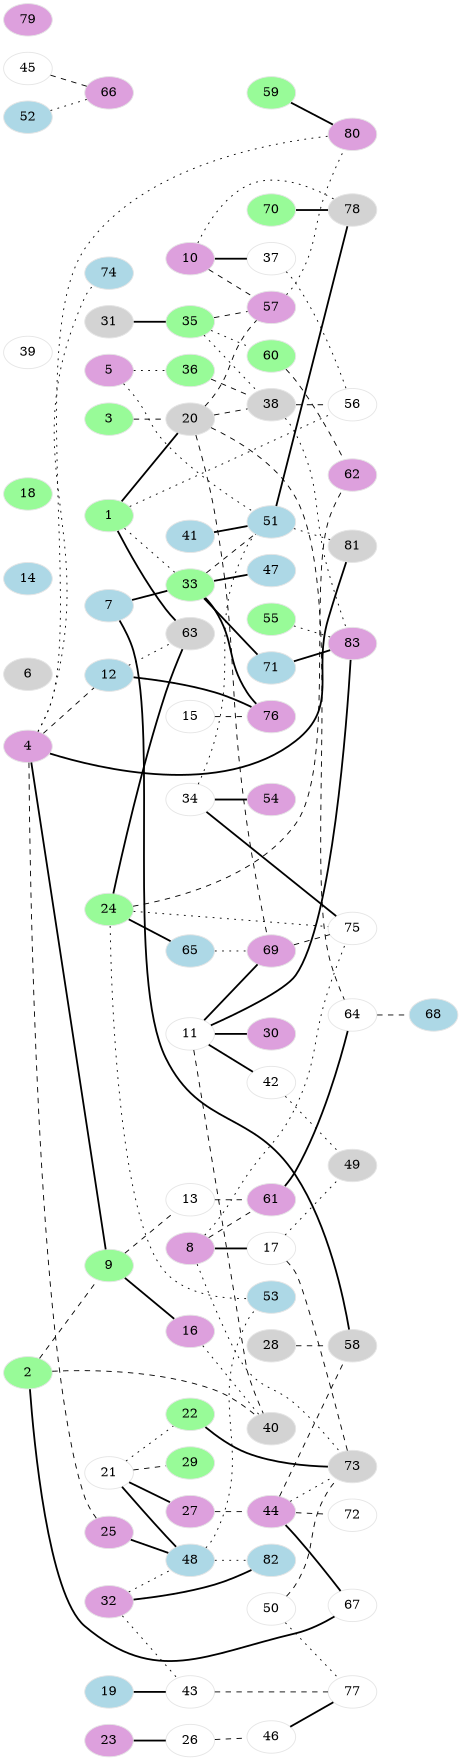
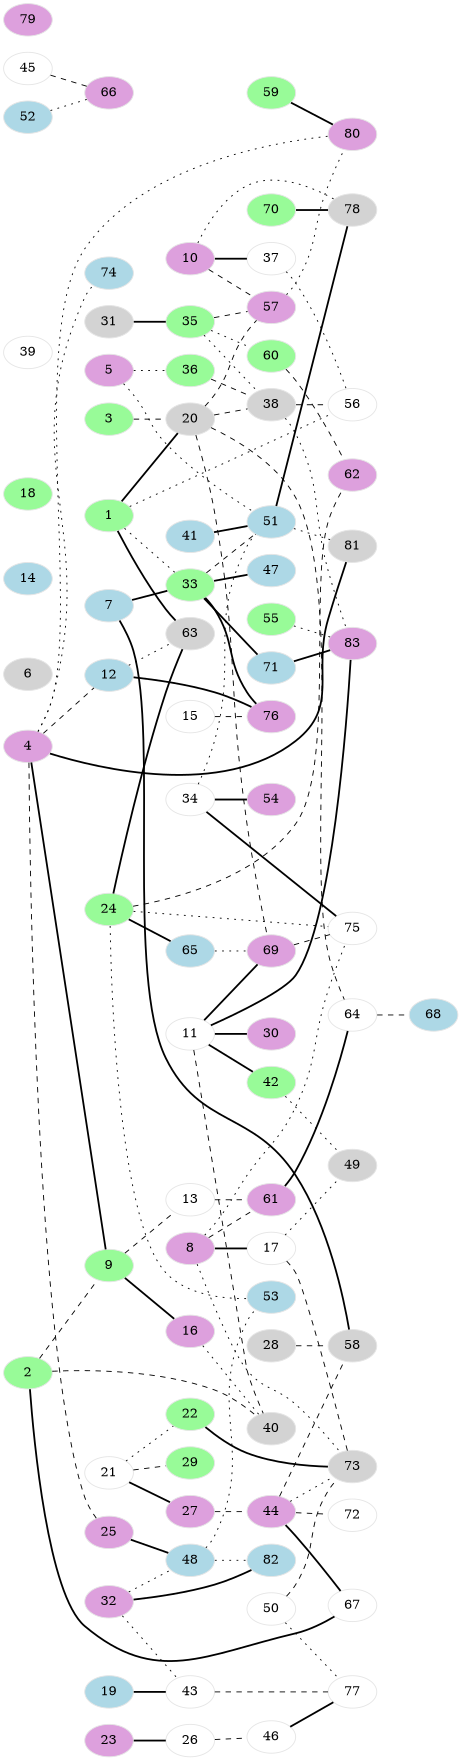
node "42": fillcolor white -> palegreen
edge "21" -- "48": removed
